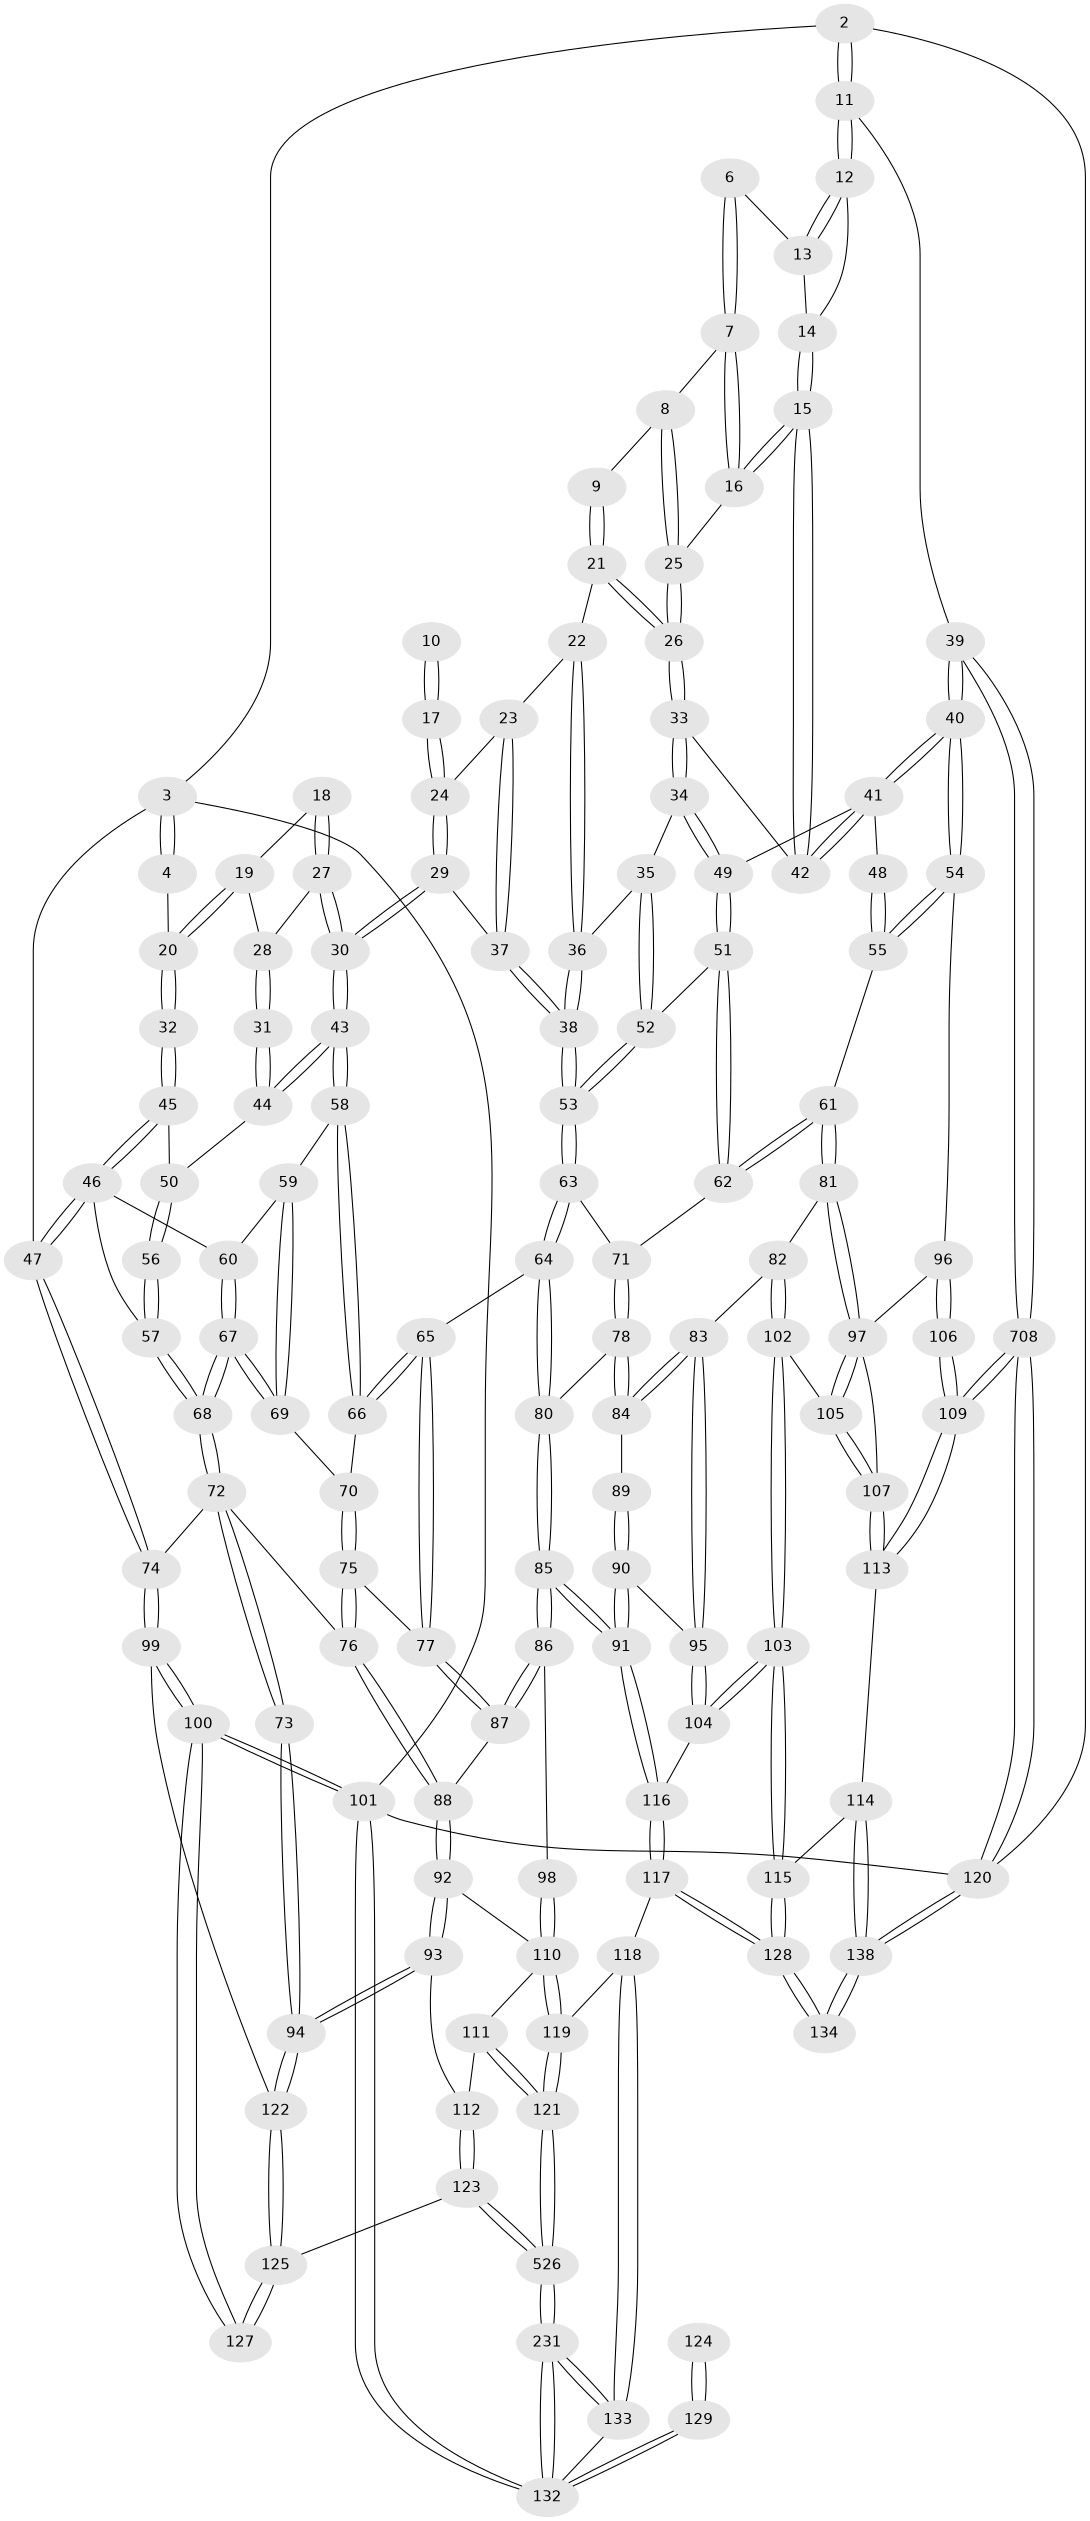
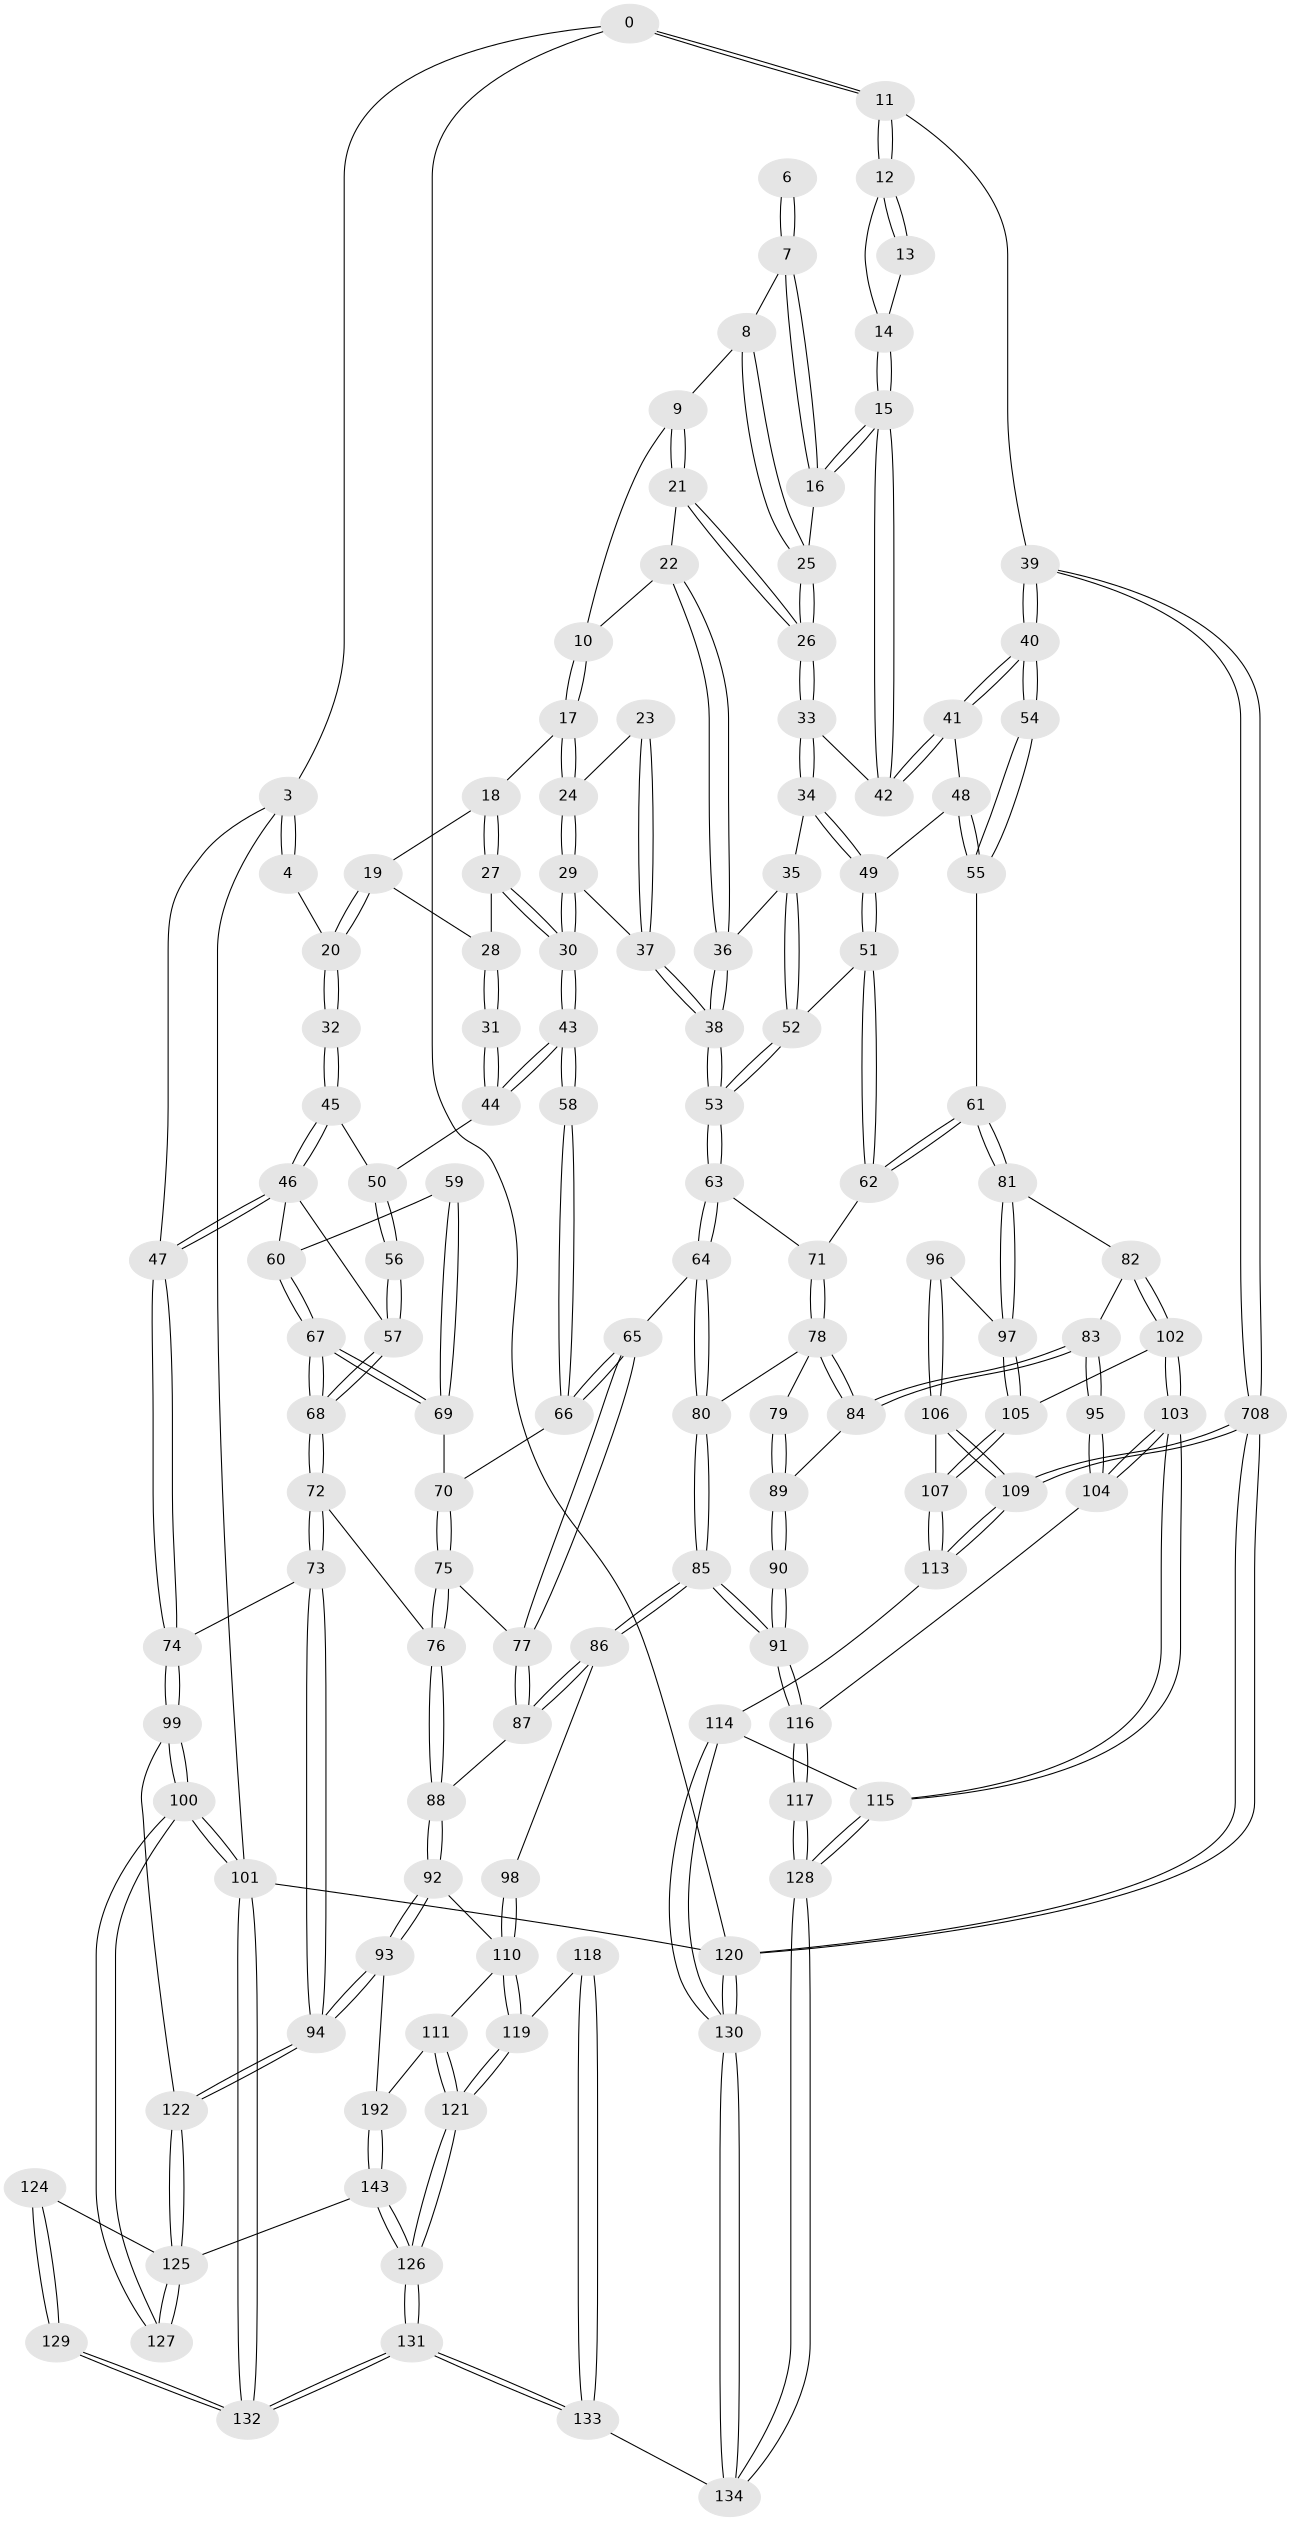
node "2": label "2" -> "0"
edge "6" -- "13": removed
edge "9" -- "10": added
edge "22" -- "23": now "22" -- "10"
edge "17" -- "18": added
edge "41" -- "49": now "48" -- "49"
edge "54" -- "96": removed
edge "58" -- "59": removed
edge "97" -- "107": now "106" -- "107"
node "79": added
edge "72" -- "74": now "73" -- "74"
edge "90" -- "95": removed
edge "117" -- "118": removed
node "138": label "138" -> "130"
node "112": label "112" -> "192"
node "123": label "123" -> "143"
edge "124" -- "125": added
node "526": label "526" -> "126"
node "231": label "231" -> "131"
edge "133" -- "132": now "133" -- "134"
